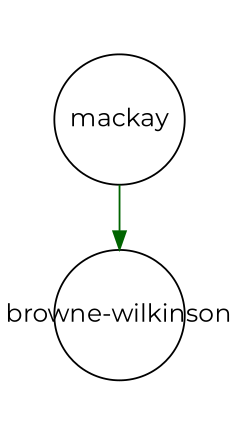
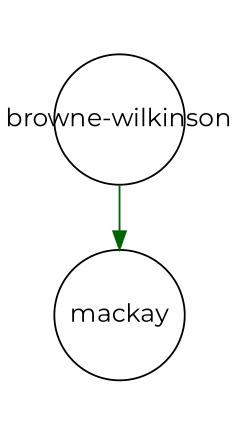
edge "mackay" -> "browne-wilkinson": reversed
